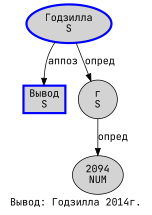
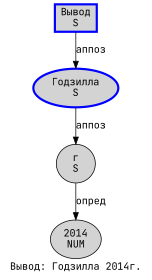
edge "Годзилла S" -> "Вывод S": reversed
edge "Годзилла S" -> "г S": label "опред" -> "аппоз"
node "2094 NUM": label "2094 NUM" -> "2014 NUM"
